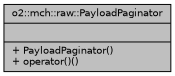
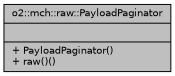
node "o2::mch::raw::PayloadPaginator": text "+ operator()()" -> "+ raw()()"
